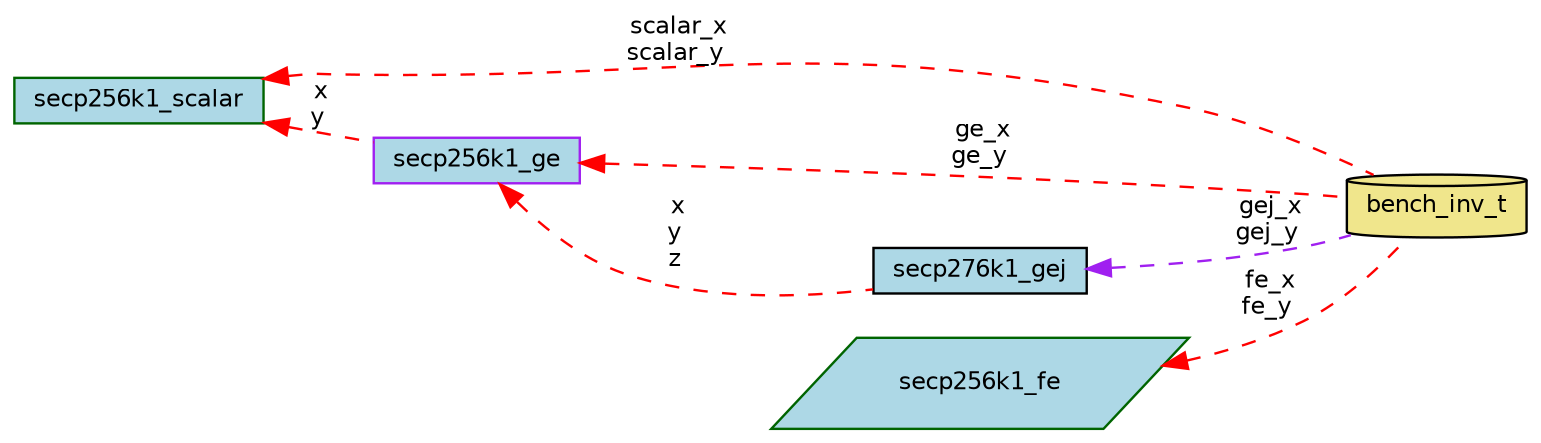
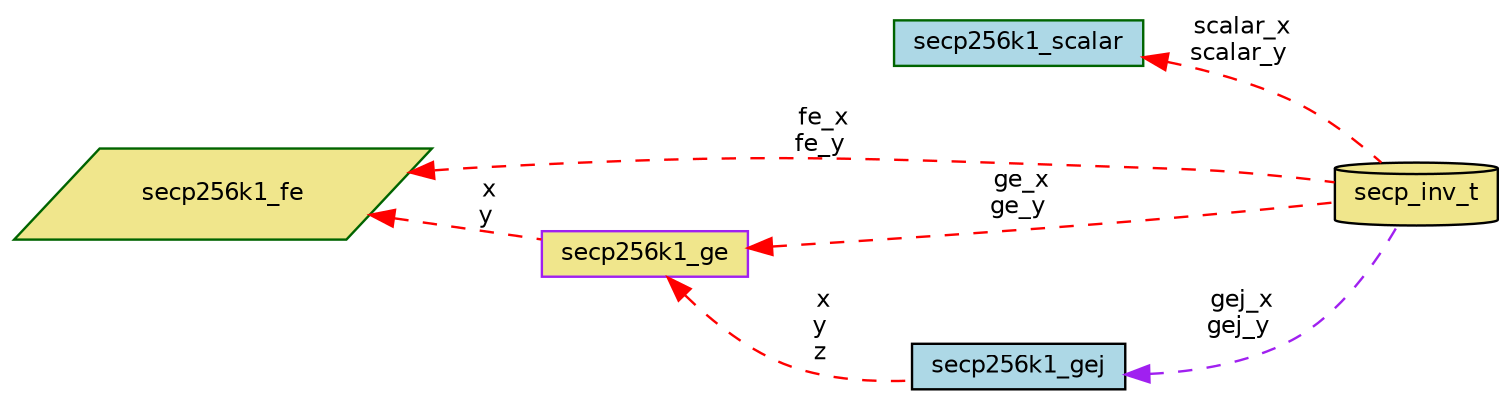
edge "secp256k1_ge" -> "secp256k1_scalar": now "secp256k1_ge" -> "secp256k1_fe"
node "secp256k1_ge": fillcolor lightblue -> khaki
node "bench_inv_t": label "bench_inv_t" -> "secp_inv_t"
node "secp276k1_gej": label "secp276k1_gej" -> "secp256k1_gej"
node "secp256k1_fe": fillcolor lightblue -> khaki
